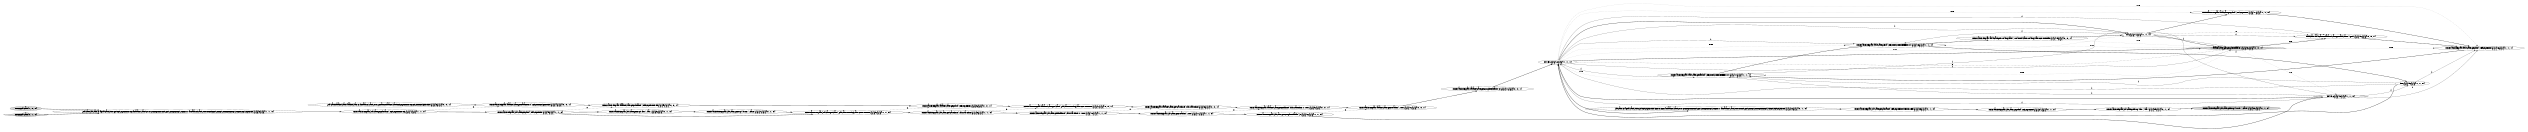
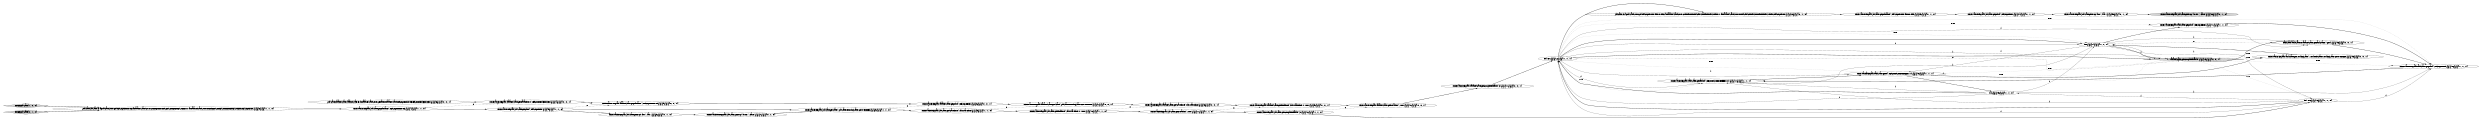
edge "i++@@@15@@@['1', '1', '0']" -> "i++@@@14@@@['1', '1', '1']": added, label "i"
node "int i = 0@@@13@@@['1', '1', '0']": shape diamond -> ellipse
node "testGetJobState['1', '0', '0']": shape ellipse -> diamond
